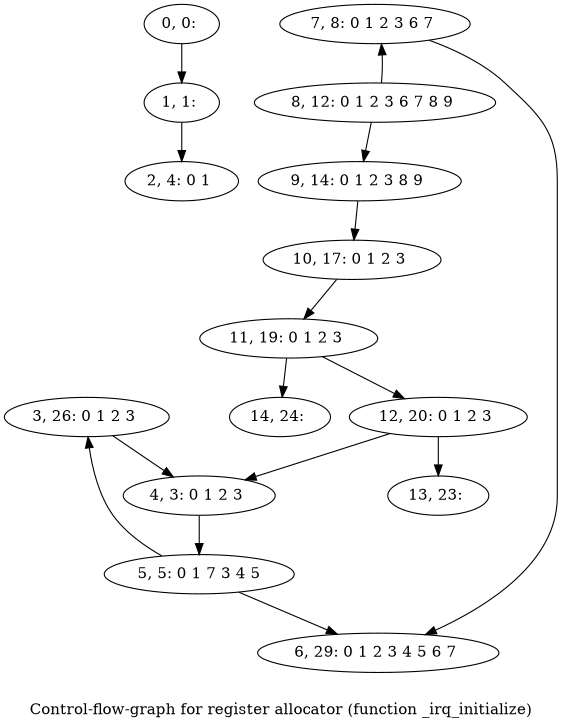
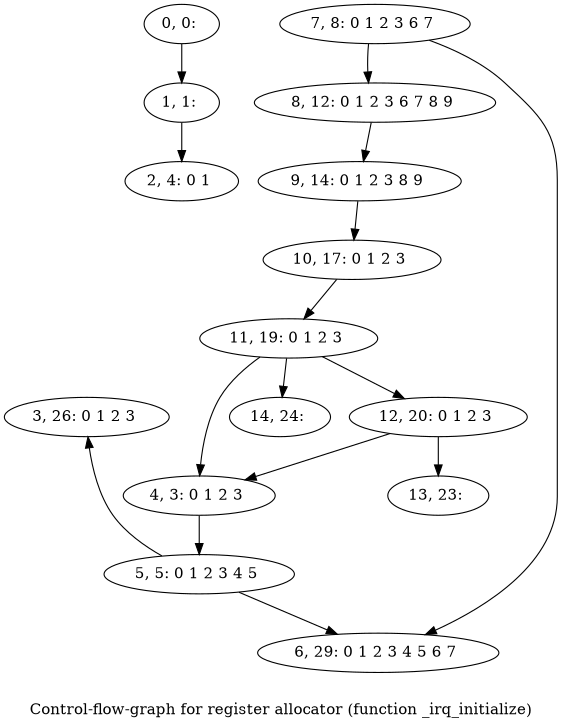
edge "8, 12: 0 1 2 3 6 7 8 9" -> "7, 8: 0 1 2 3 6 7": reversed
edge "3, 26: 0 1 2 3" -> "4, 3: 0 1 2 3": now "11, 19: 0 1 2 3" -> "4, 3: 0 1 2 3"
node "5, 5: 0 1 7 3 4 5": label "5, 5: 0 1 7 3 4 5" -> "5, 5: 0 1 2 3 4 5"
